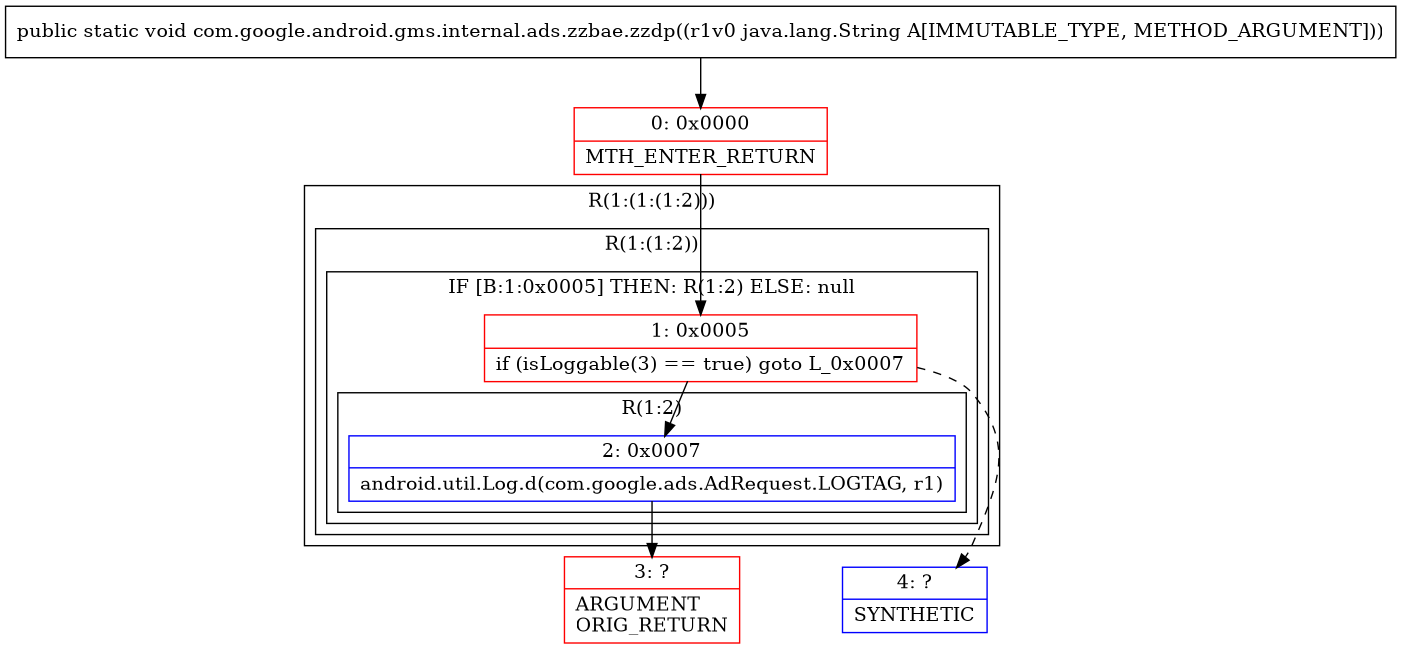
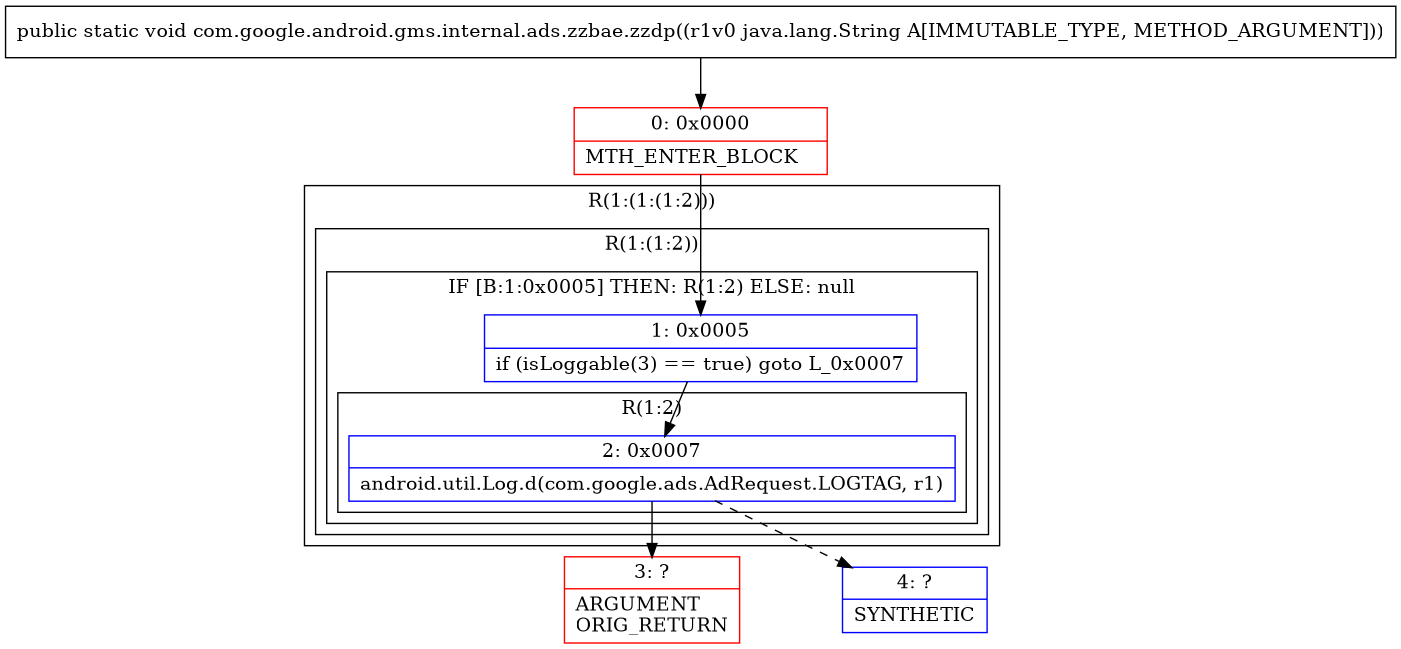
node "0: 0x0000": text "MTH_ENTER_RETURN" -> "MTH_ENTER_BLOCK"
node "1: 0x0005": color red -> blue
edge "1: 0x0005" -> "4: ?": now "2: 0x0007" -> "4: ?"
